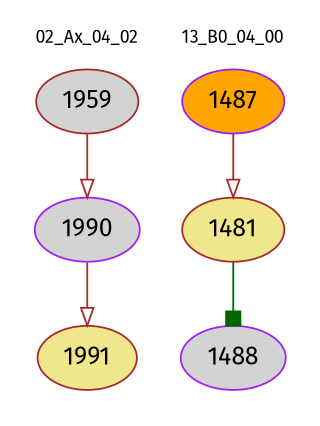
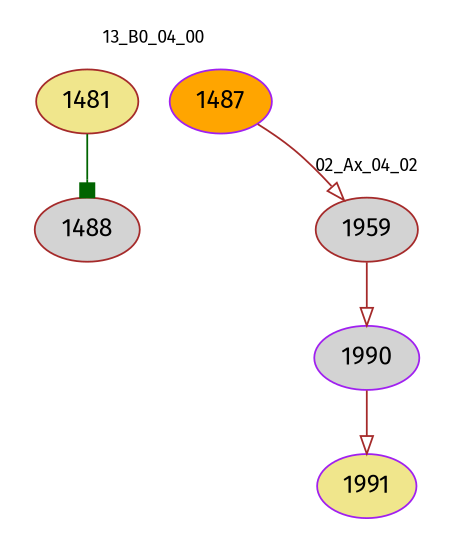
edge "1487" -> "1481": now "1487" -> "1959"
node "1991": color brown -> purple
node "1488": color purple -> brown
